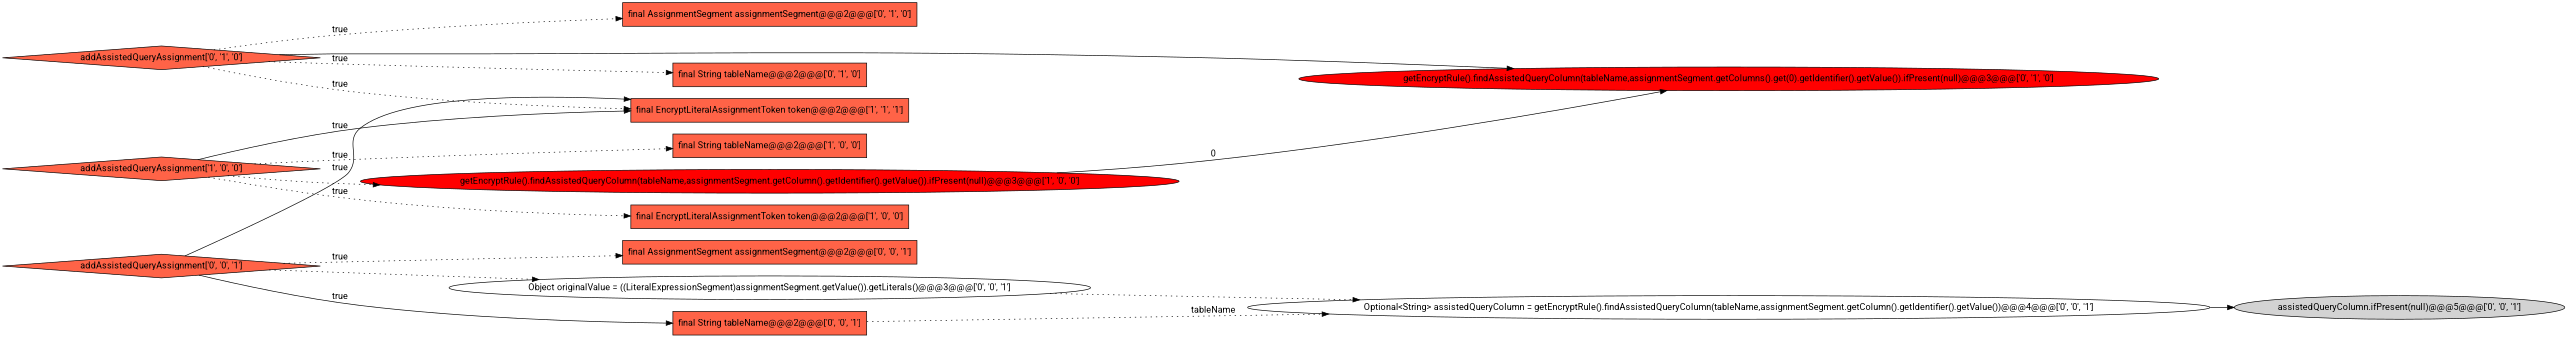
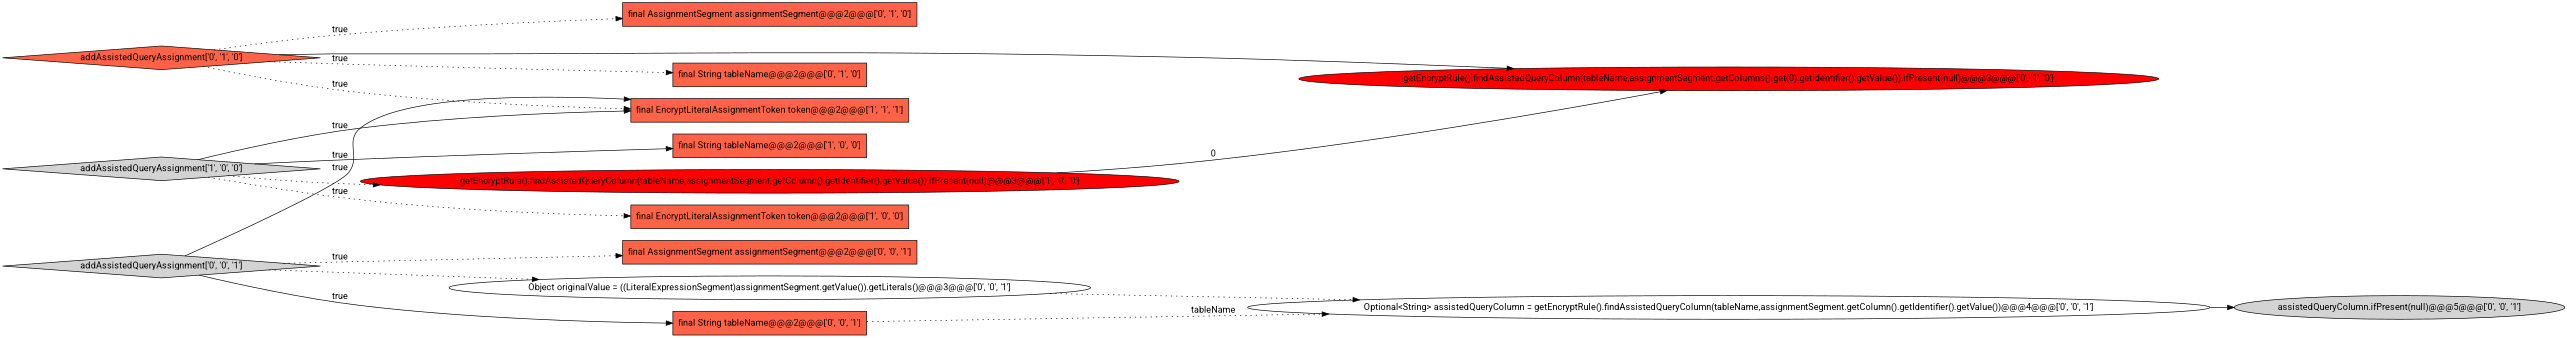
edge "addAssistedQueryAssignment['1', '0', '0']" -> "final String tableName@@@2@@@['1', '0', '0']": style dotted -> solid
node "addAssistedQueryAssignment['1', '0', '0']": fillcolor tomato -> lightgray
node "addAssistedQueryAssignment['0', '0', '1']": fillcolor tomato -> lightgray
